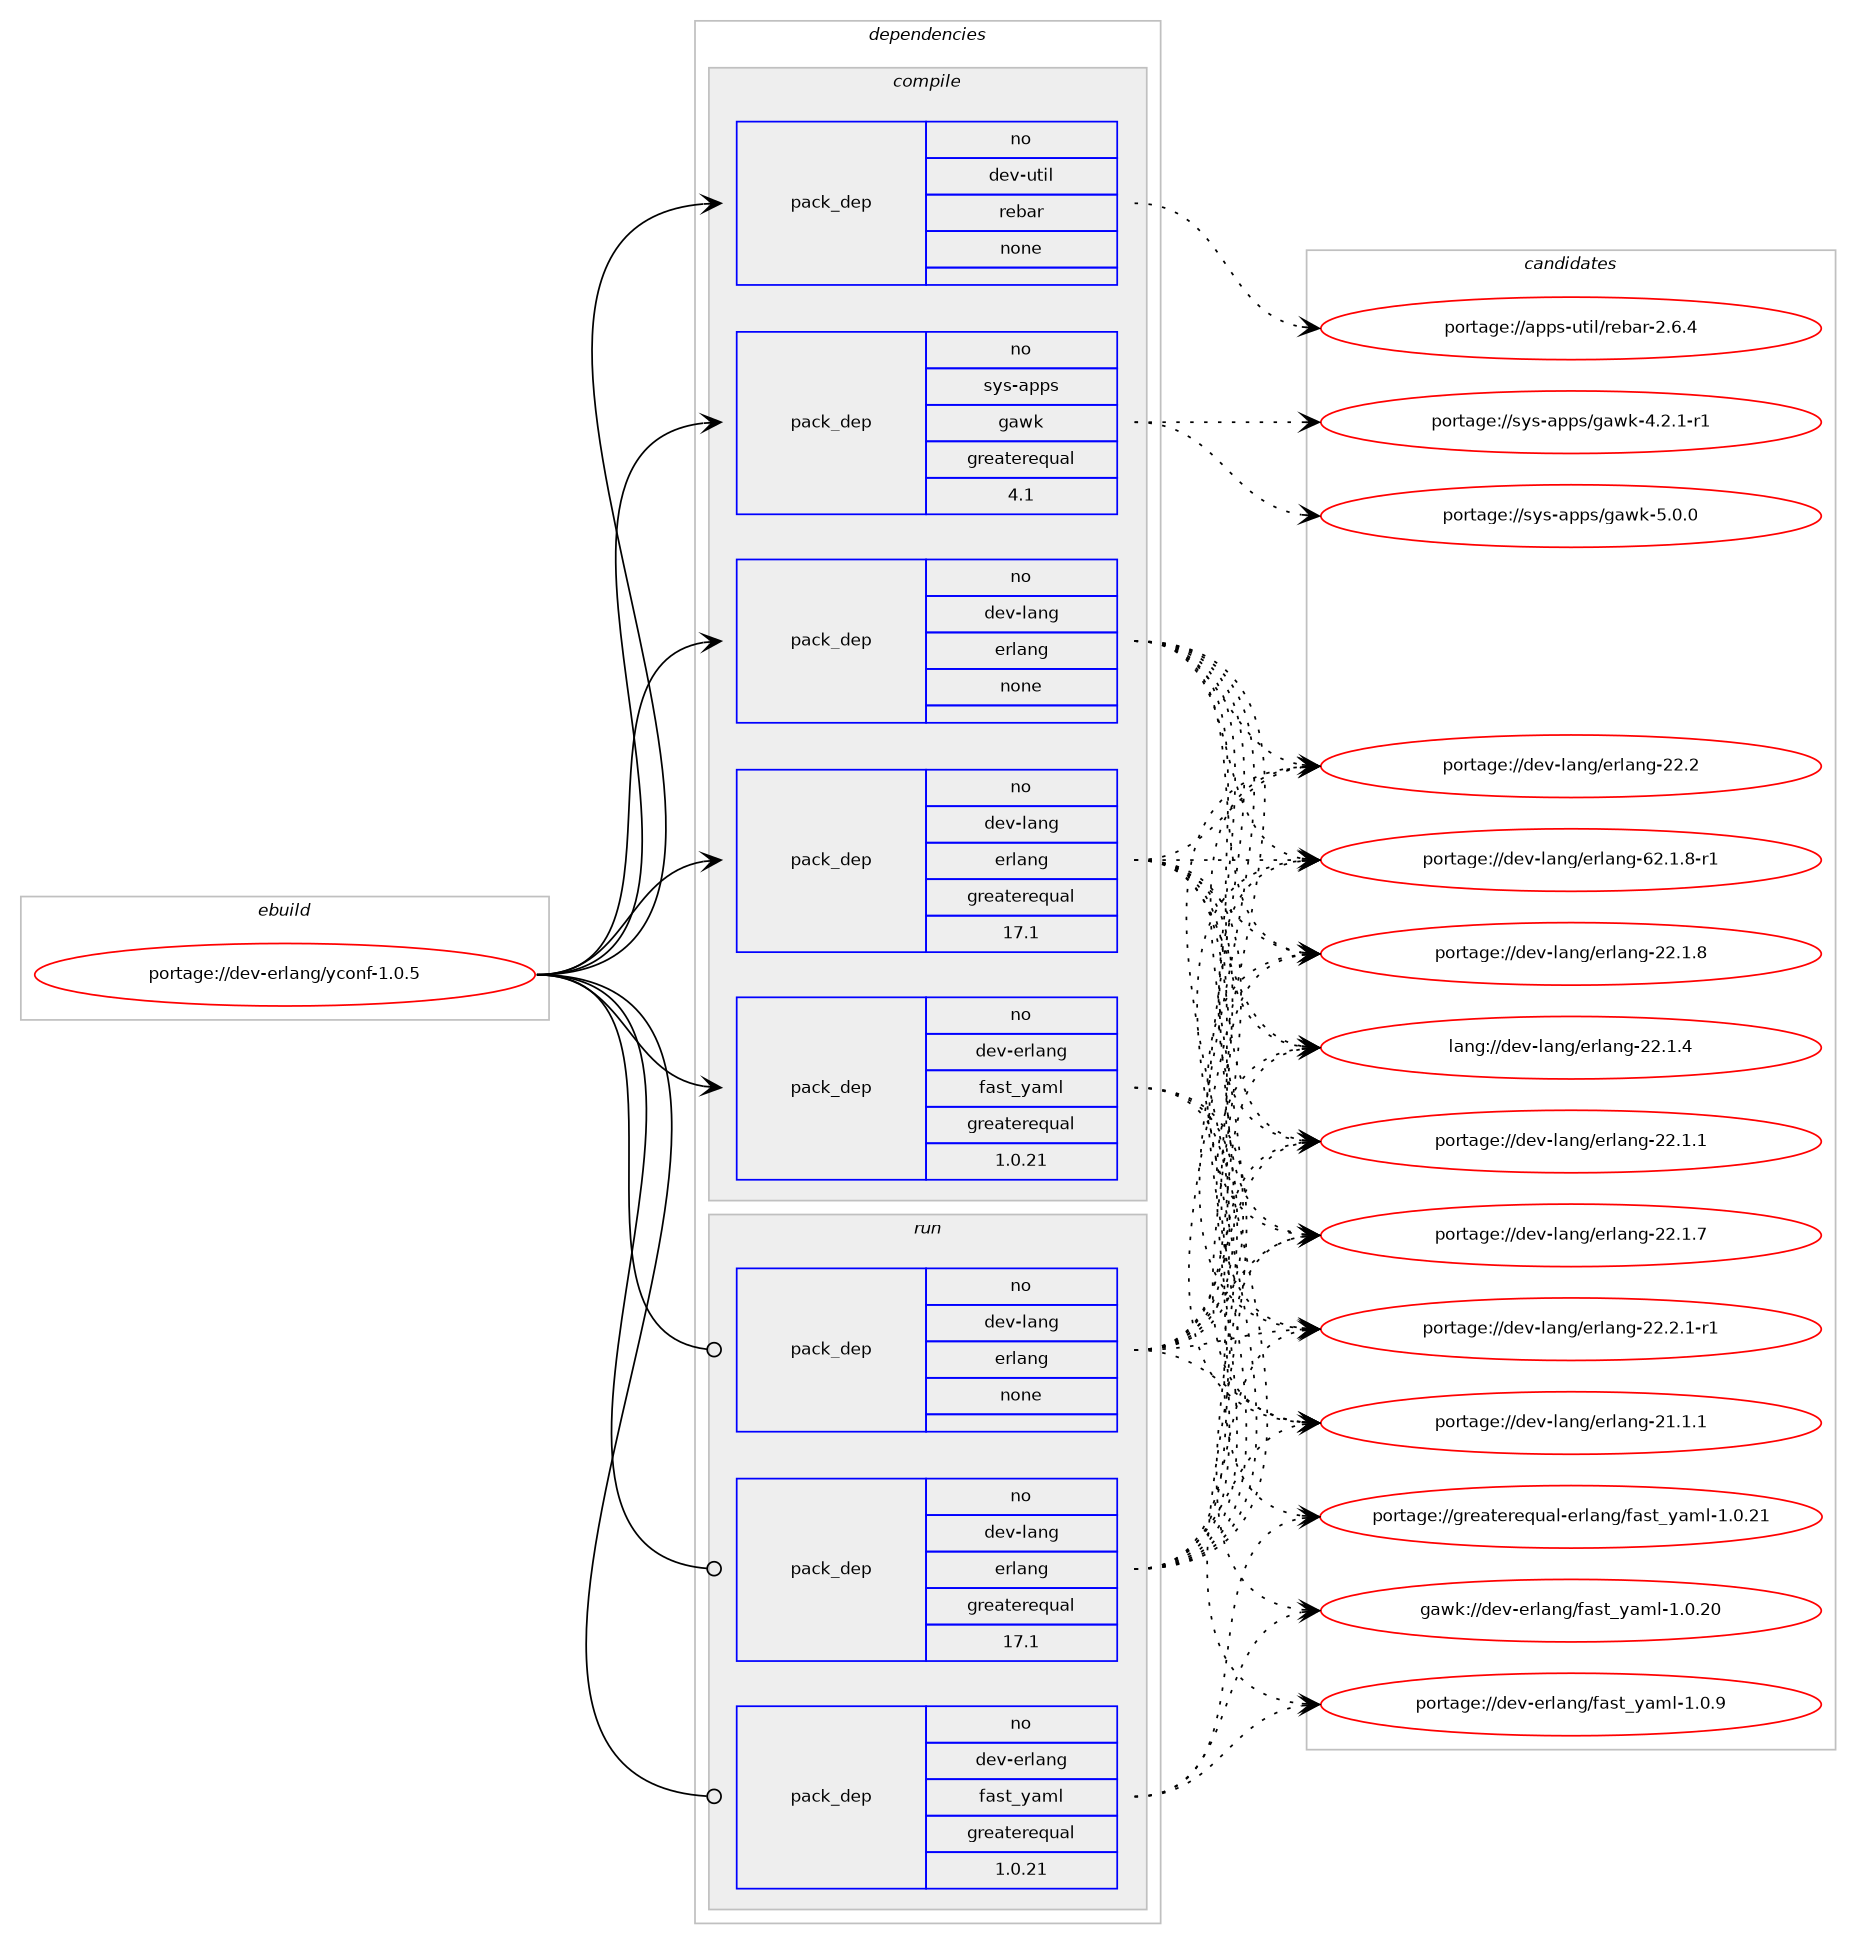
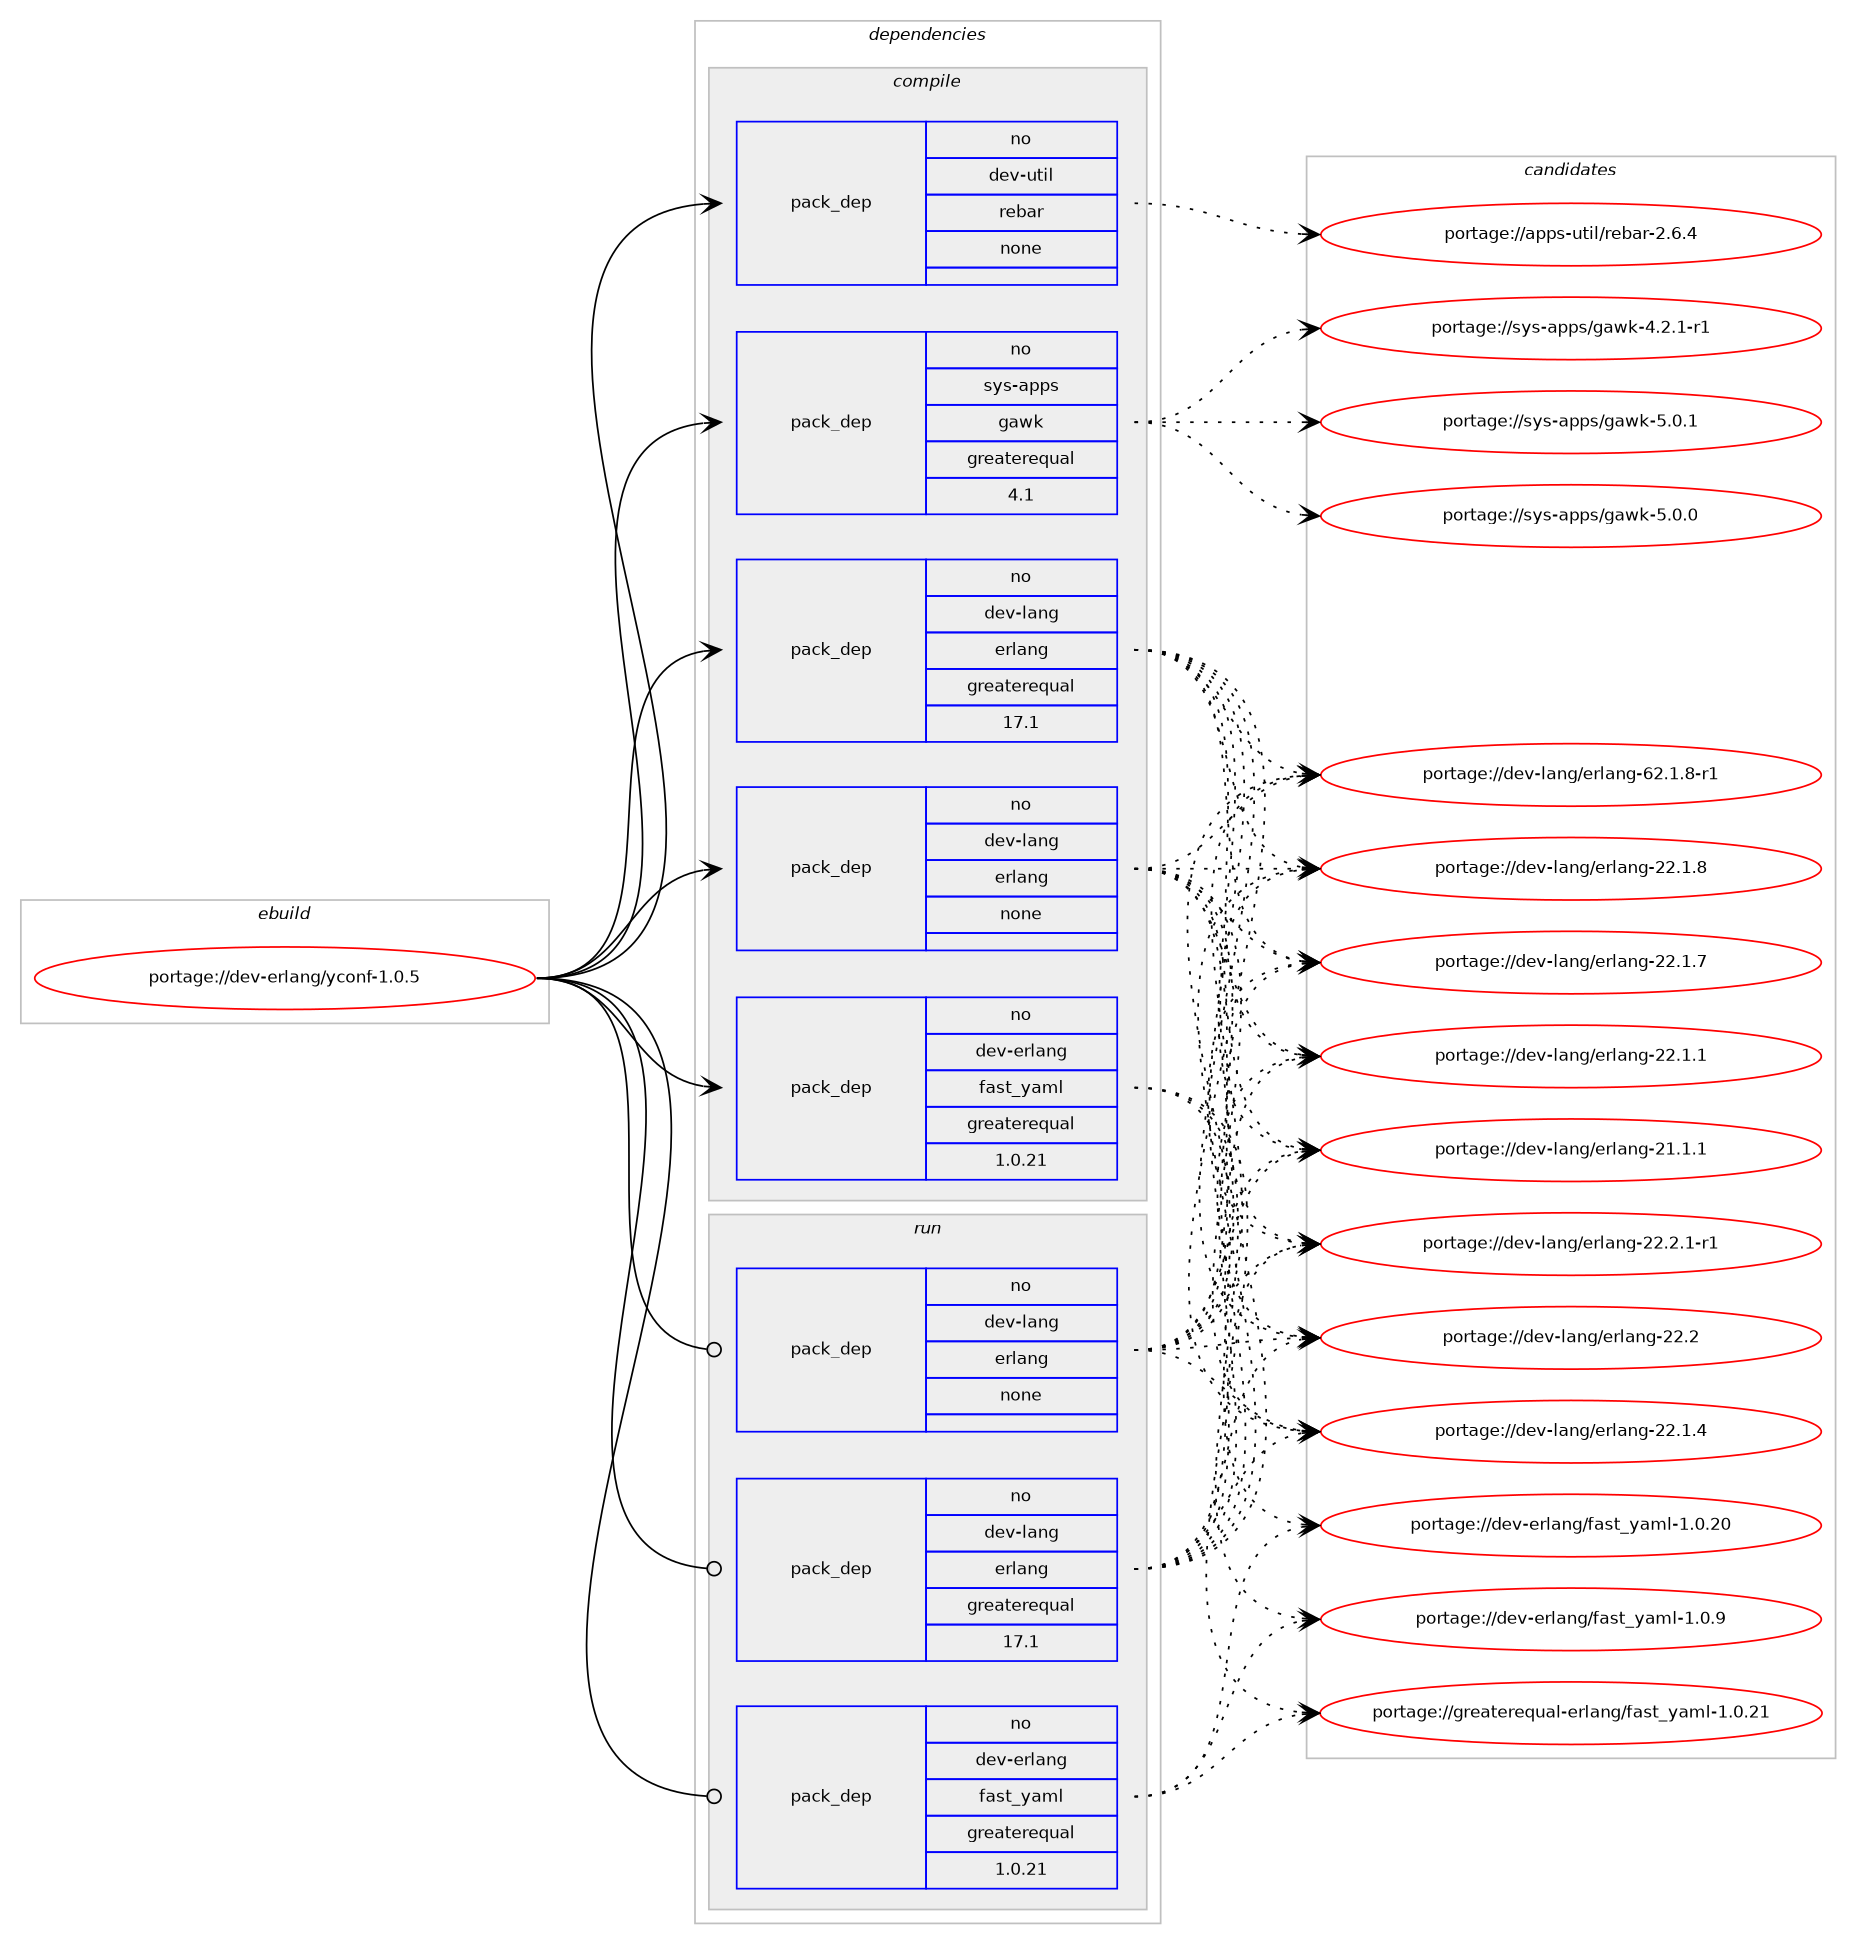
node "portage://sys-apps/gawk-5.0.1": added
node "lang://dev-lang/erlang-22.1.4": label "lang://dev-lang/erlang-22.1.4" -> "portage://dev-lang/erlang-22.1.4"
node "gawk://dev-erlang/fast_yaml-1.0.20": label "gawk://dev-erlang/fast_yaml-1.0.20" -> "portage://dev-erlang/fast_yaml-1.0.20"
